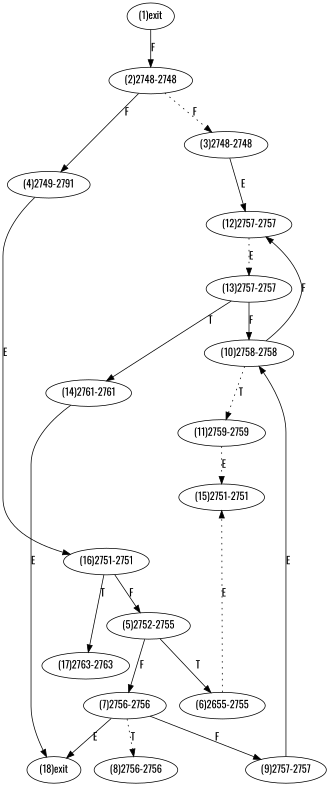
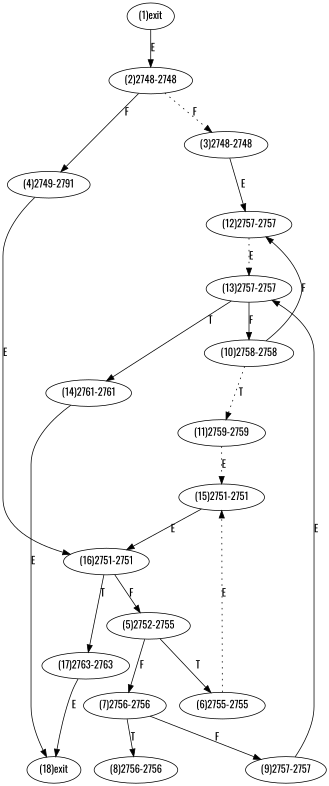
edge "(1)exit" -> "(2)2748-2748": label "F" -> "E"
edge "(15)2751-2751" -> "(16)2751-2751": added, label "E"
edge "(9)2757-2757" -> "(10)2758-2758": now "(9)2757-2757" -> "(13)2757-2757"
node "(6)2655-2755": label "(6)2655-2755" -> "(6)2755-2755"
edge "(7)2756-2756" -> "(8)2756-2756": style dotted -> solid
edge "(7)2756-2756" -> "(18)exit": now "(17)2763-2763" -> "(18)exit"
